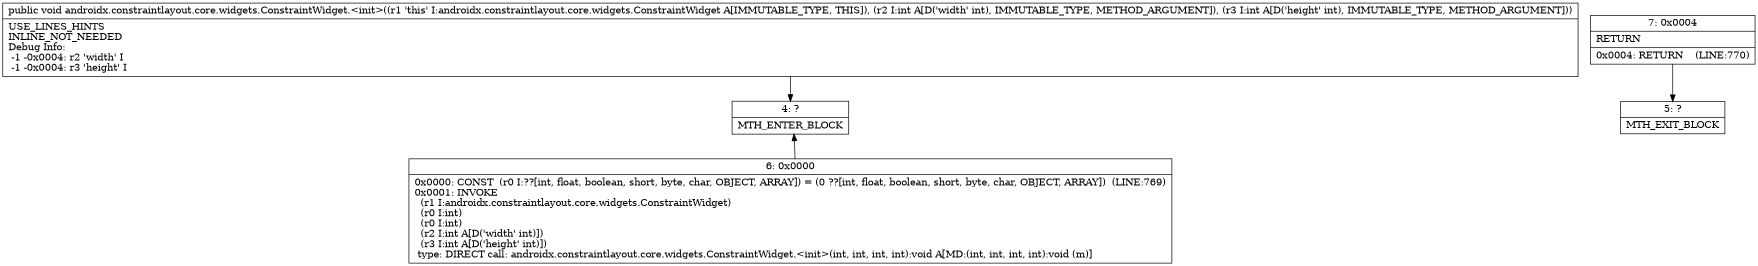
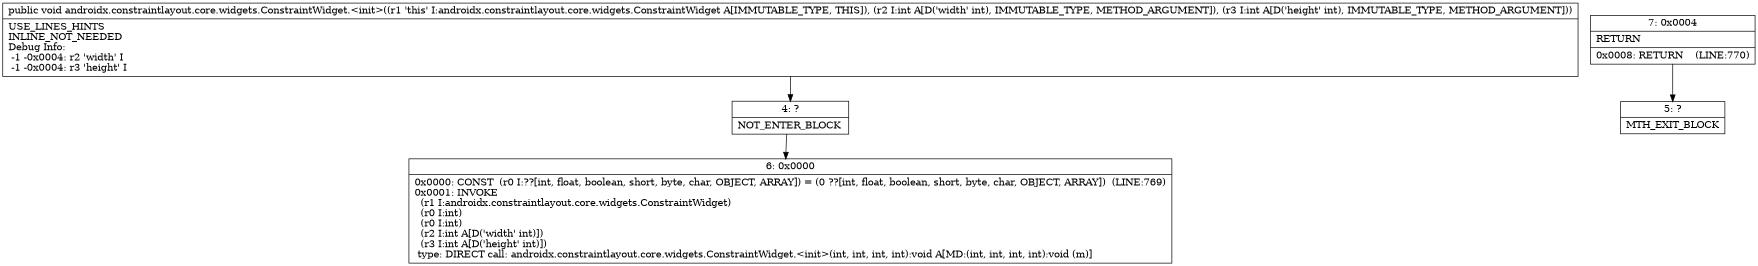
node "7: 0x0004": text "0x0004: RETURN    (LINE:770)" -> "0x0008: RETURN    (LINE:770)"
node "4: ?": text "MTH_ENTER_BLOCK" -> "NOT_ENTER_BLOCK"
edge "6: 0x0000" -> "4: ?": reversed
